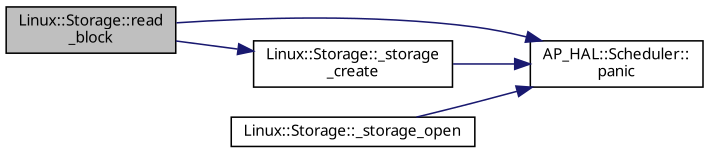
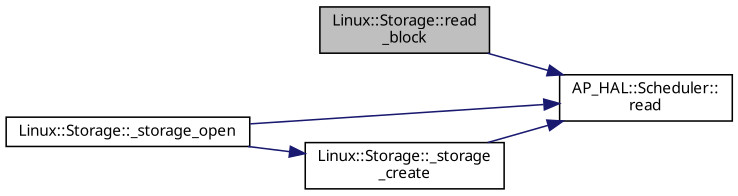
edge "Linux::Storage::read _block" -> "Linux::Storage::_storage _create": now "Linux::Storage::_storage_open" -> "Linux::Storage::_storage _create"
node "AP_HAL::Scheduler:: panic": label "AP_HAL::Scheduler:: panic" -> "AP_HAL::Scheduler:: read"
